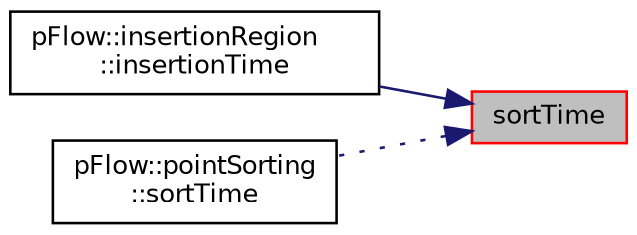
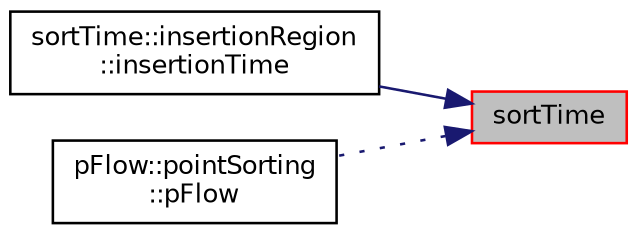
node "pFlow::insertionRegion ::insertionTime": label "pFlow::insertionRegion ::insertionTime" -> "sortTime::insertionRegion ::insertionTime"
node "pFlow::pointSorting ::sortTime": label "pFlow::pointSorting ::sortTime" -> "pFlow::pointSorting ::pFlow"
